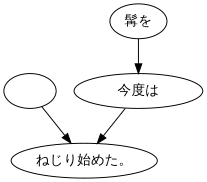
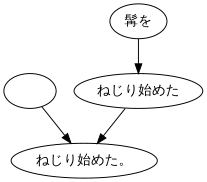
node "今度は": label "今度は" -> "ねじり始めた"
